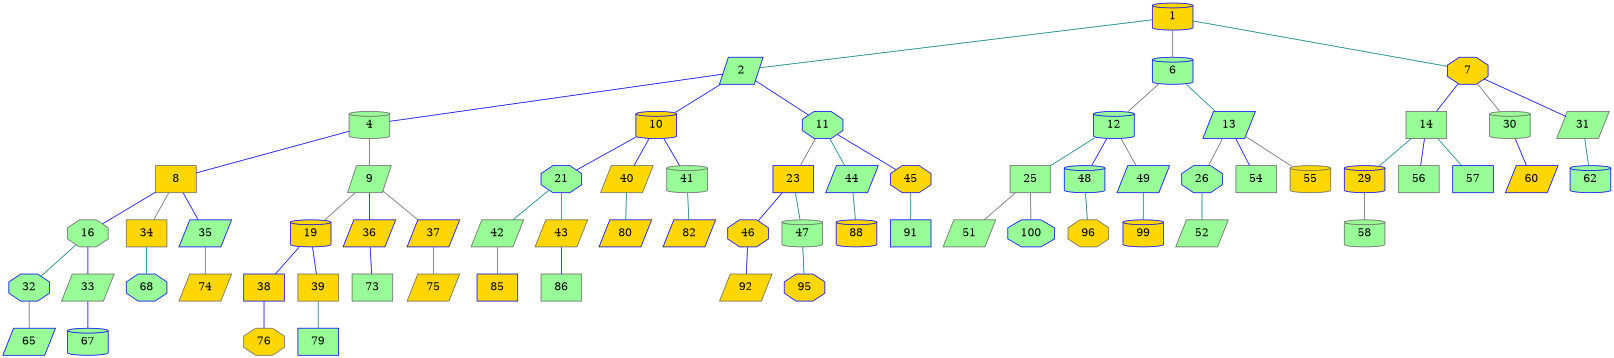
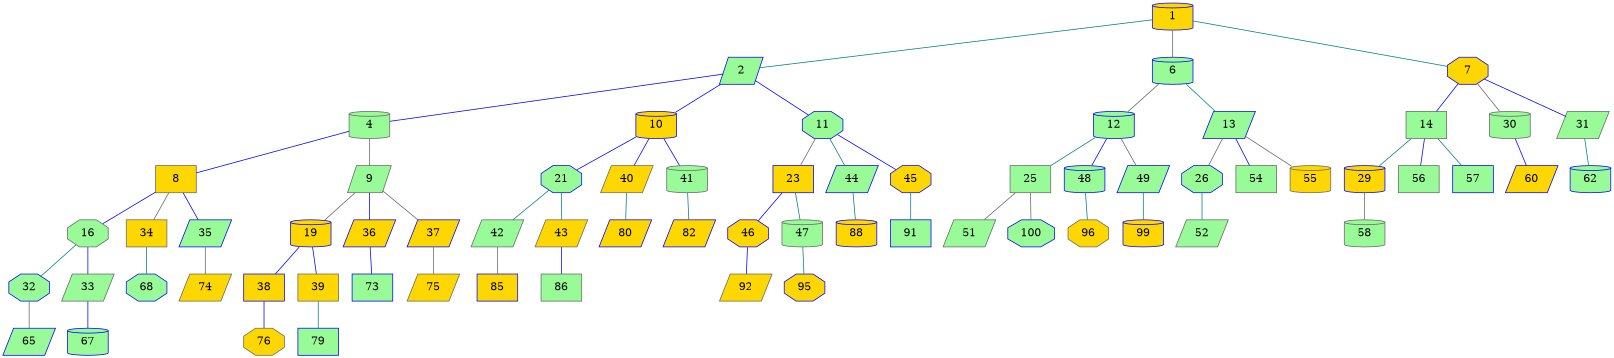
node "73": color gray40 -> blue
